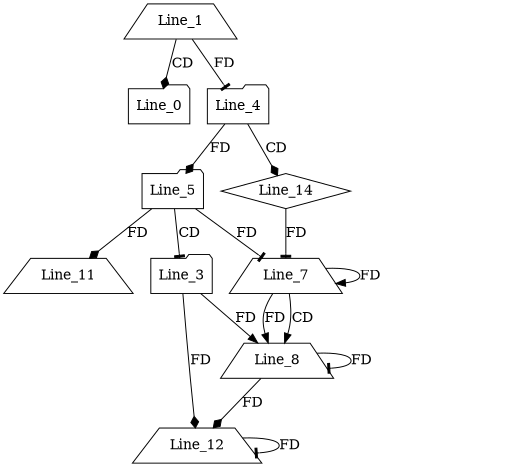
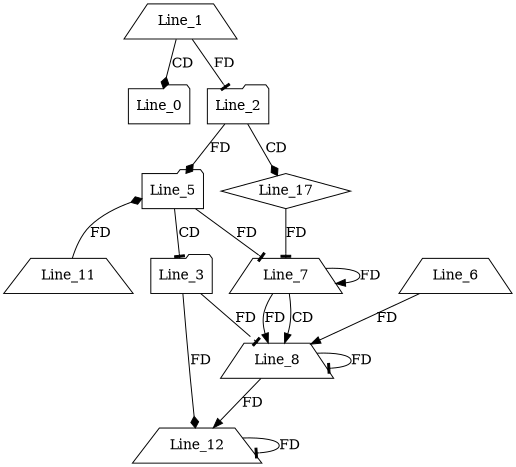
node "Line_4": label "Line_4" -> "Line_2"
node "Line_14": label "Line_14" -> "Line_17"
edge "Line_5" -> "Line_11": reversed
node "Line_6": added
edge "Line_3" -> "Line_8": arrowhead normal -> tee
edge "Line_8" -> "Line_12": arrowhead diamond -> normal
